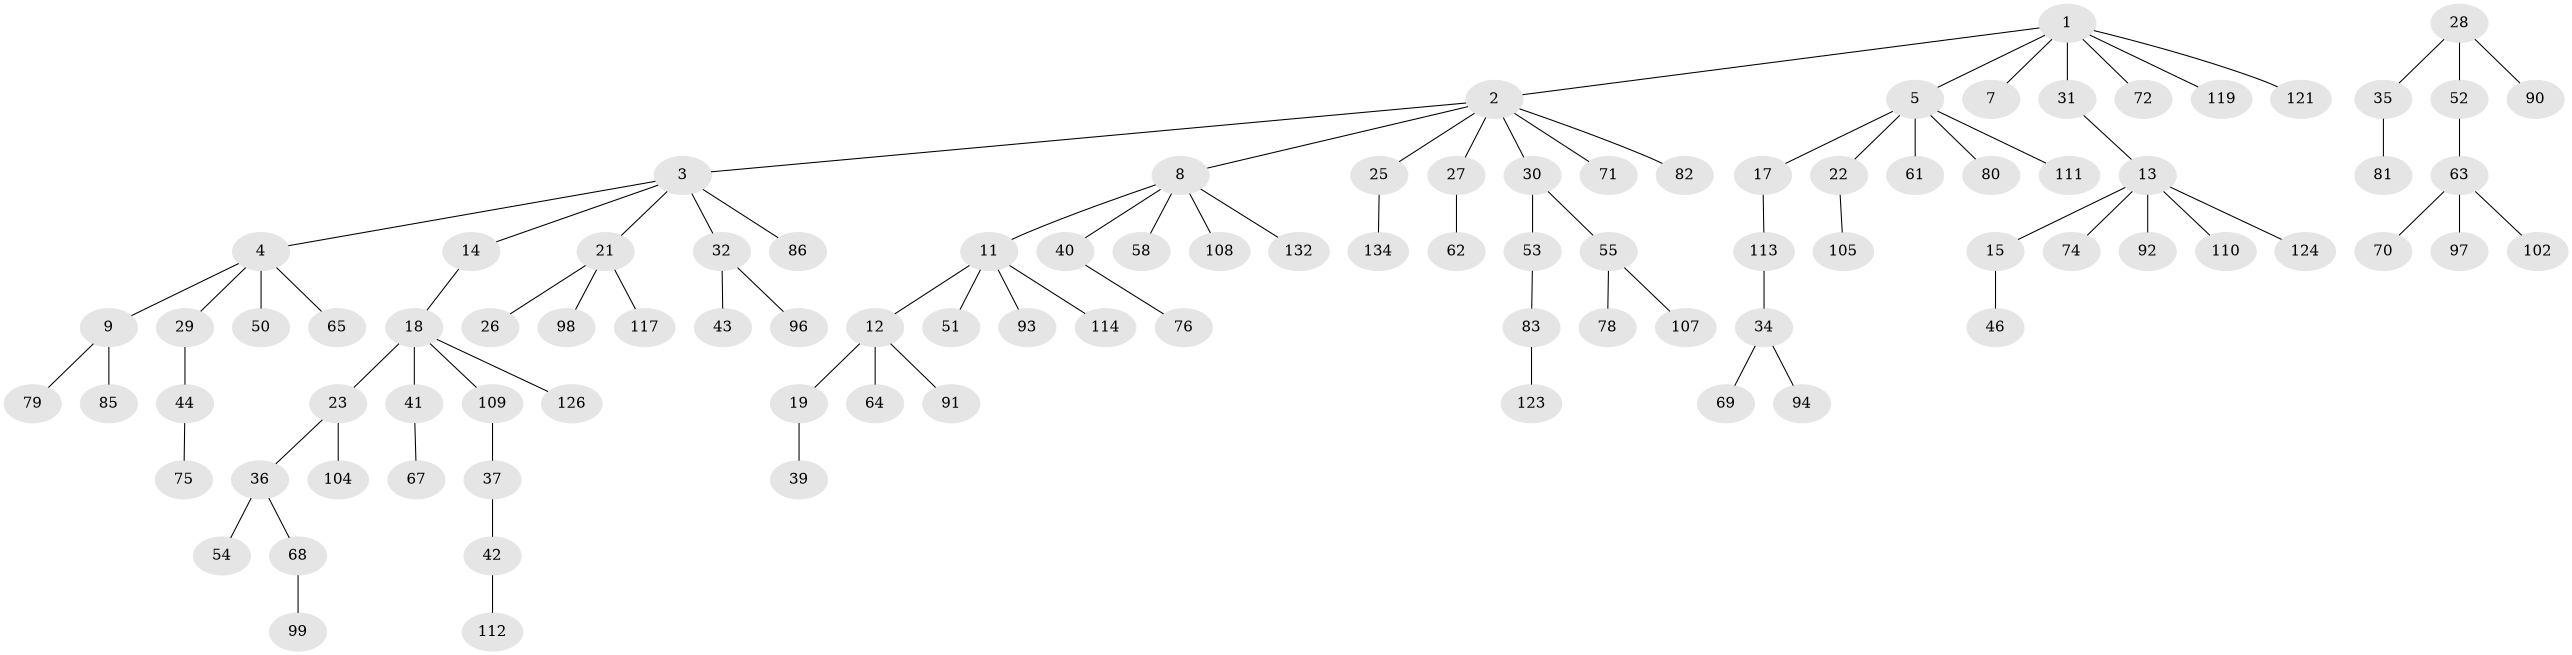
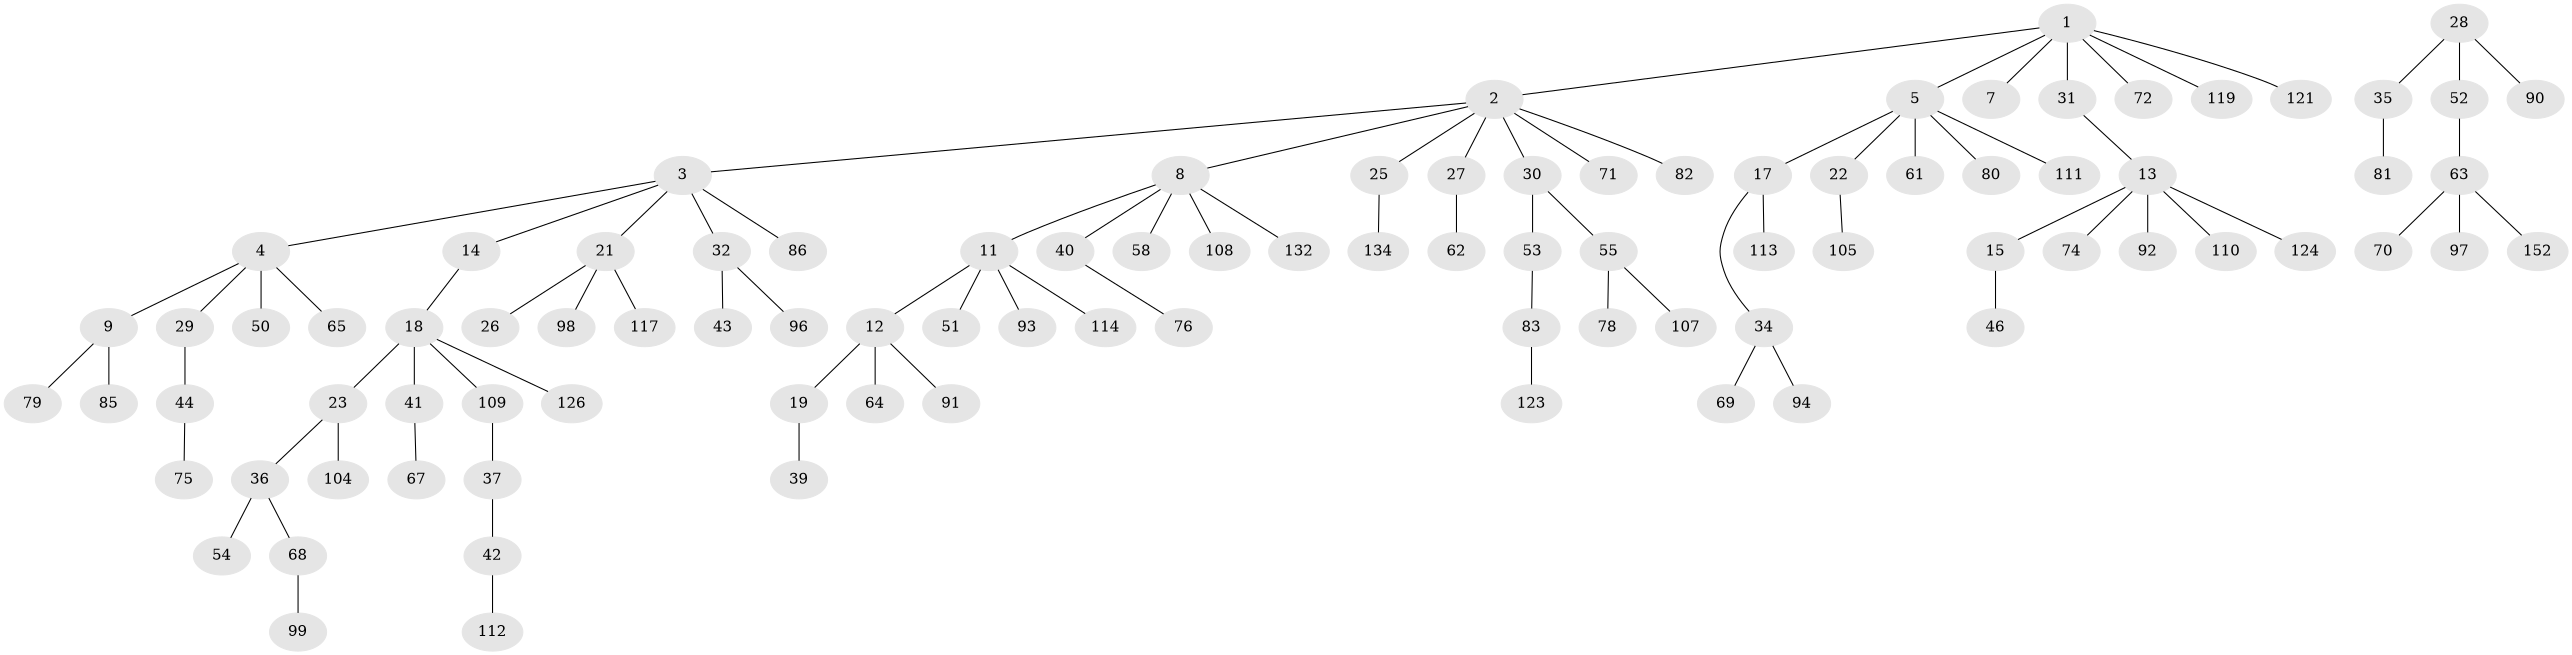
node "102": label "102" -> "152"
edge "113" -- "34": now "17" -- "34"
